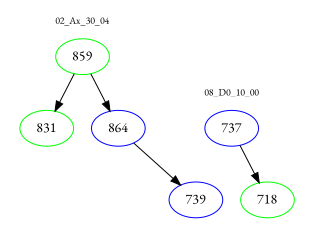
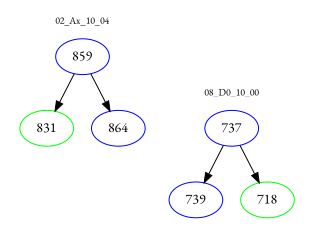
cluster "02_Ax_30_04": label "02_Ax_30_04" -> "02_Ax_10_04"
node "859": color green -> blue
edge "864" -> "739": now "737" -> "739"
